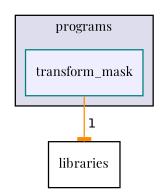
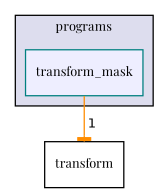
node "libraries": label "libraries" -> "transform"
